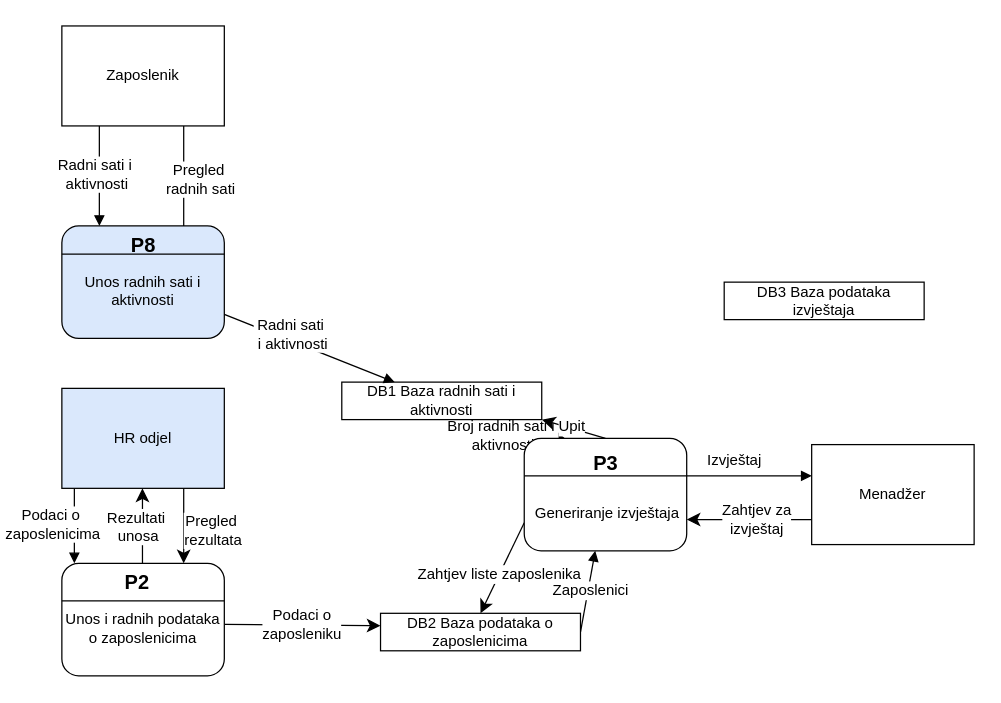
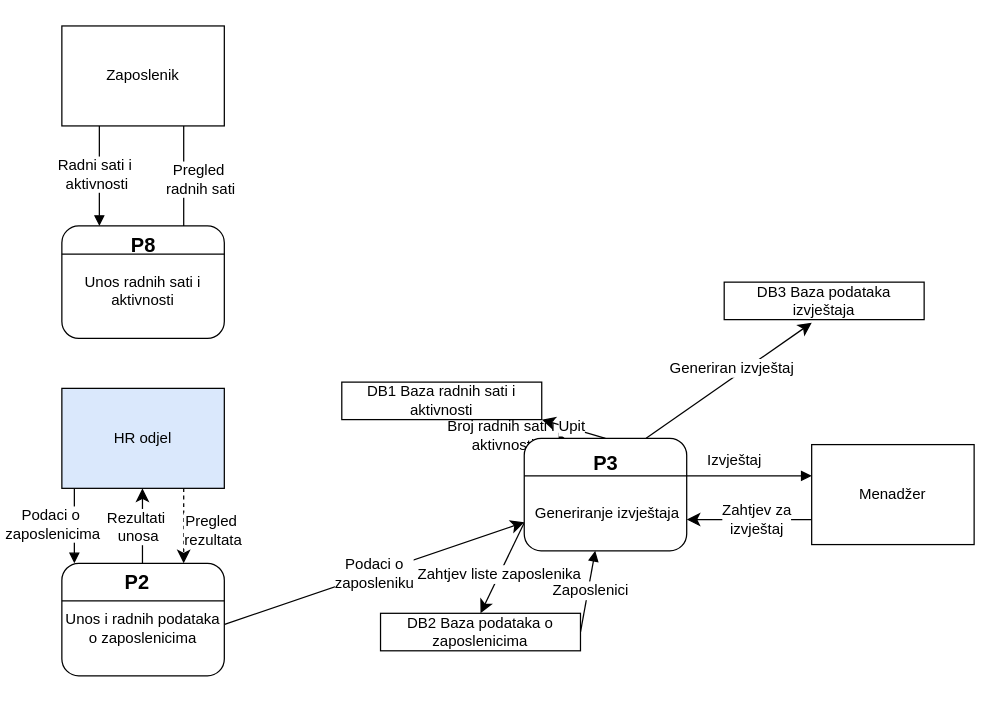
node "Unos radnih sati i aktivnosti": fillcolor #dae8fc -> #ffffff
edge "Unos radnih sati i aktivnosti" -> "DB1 Baza radnih sati i aktivnosti": removed, label "Radni sati i aktivnosti"
edge "Generiranje izvještaja" -> "DB3 Baza podataka izvještaja": added, label "Generiran izvještaj"
edge "HR odjel" -> "Unos i radnih podataka o zaposlenicima": style solid -> dashed
edge "Unos i radnih podataka o zaposlenicima" -> "DB2 Baza podataka o zaposlenicima": now "Unos i radnih podataka o zaposlenicima" -> "Generiranje izvještaja"
